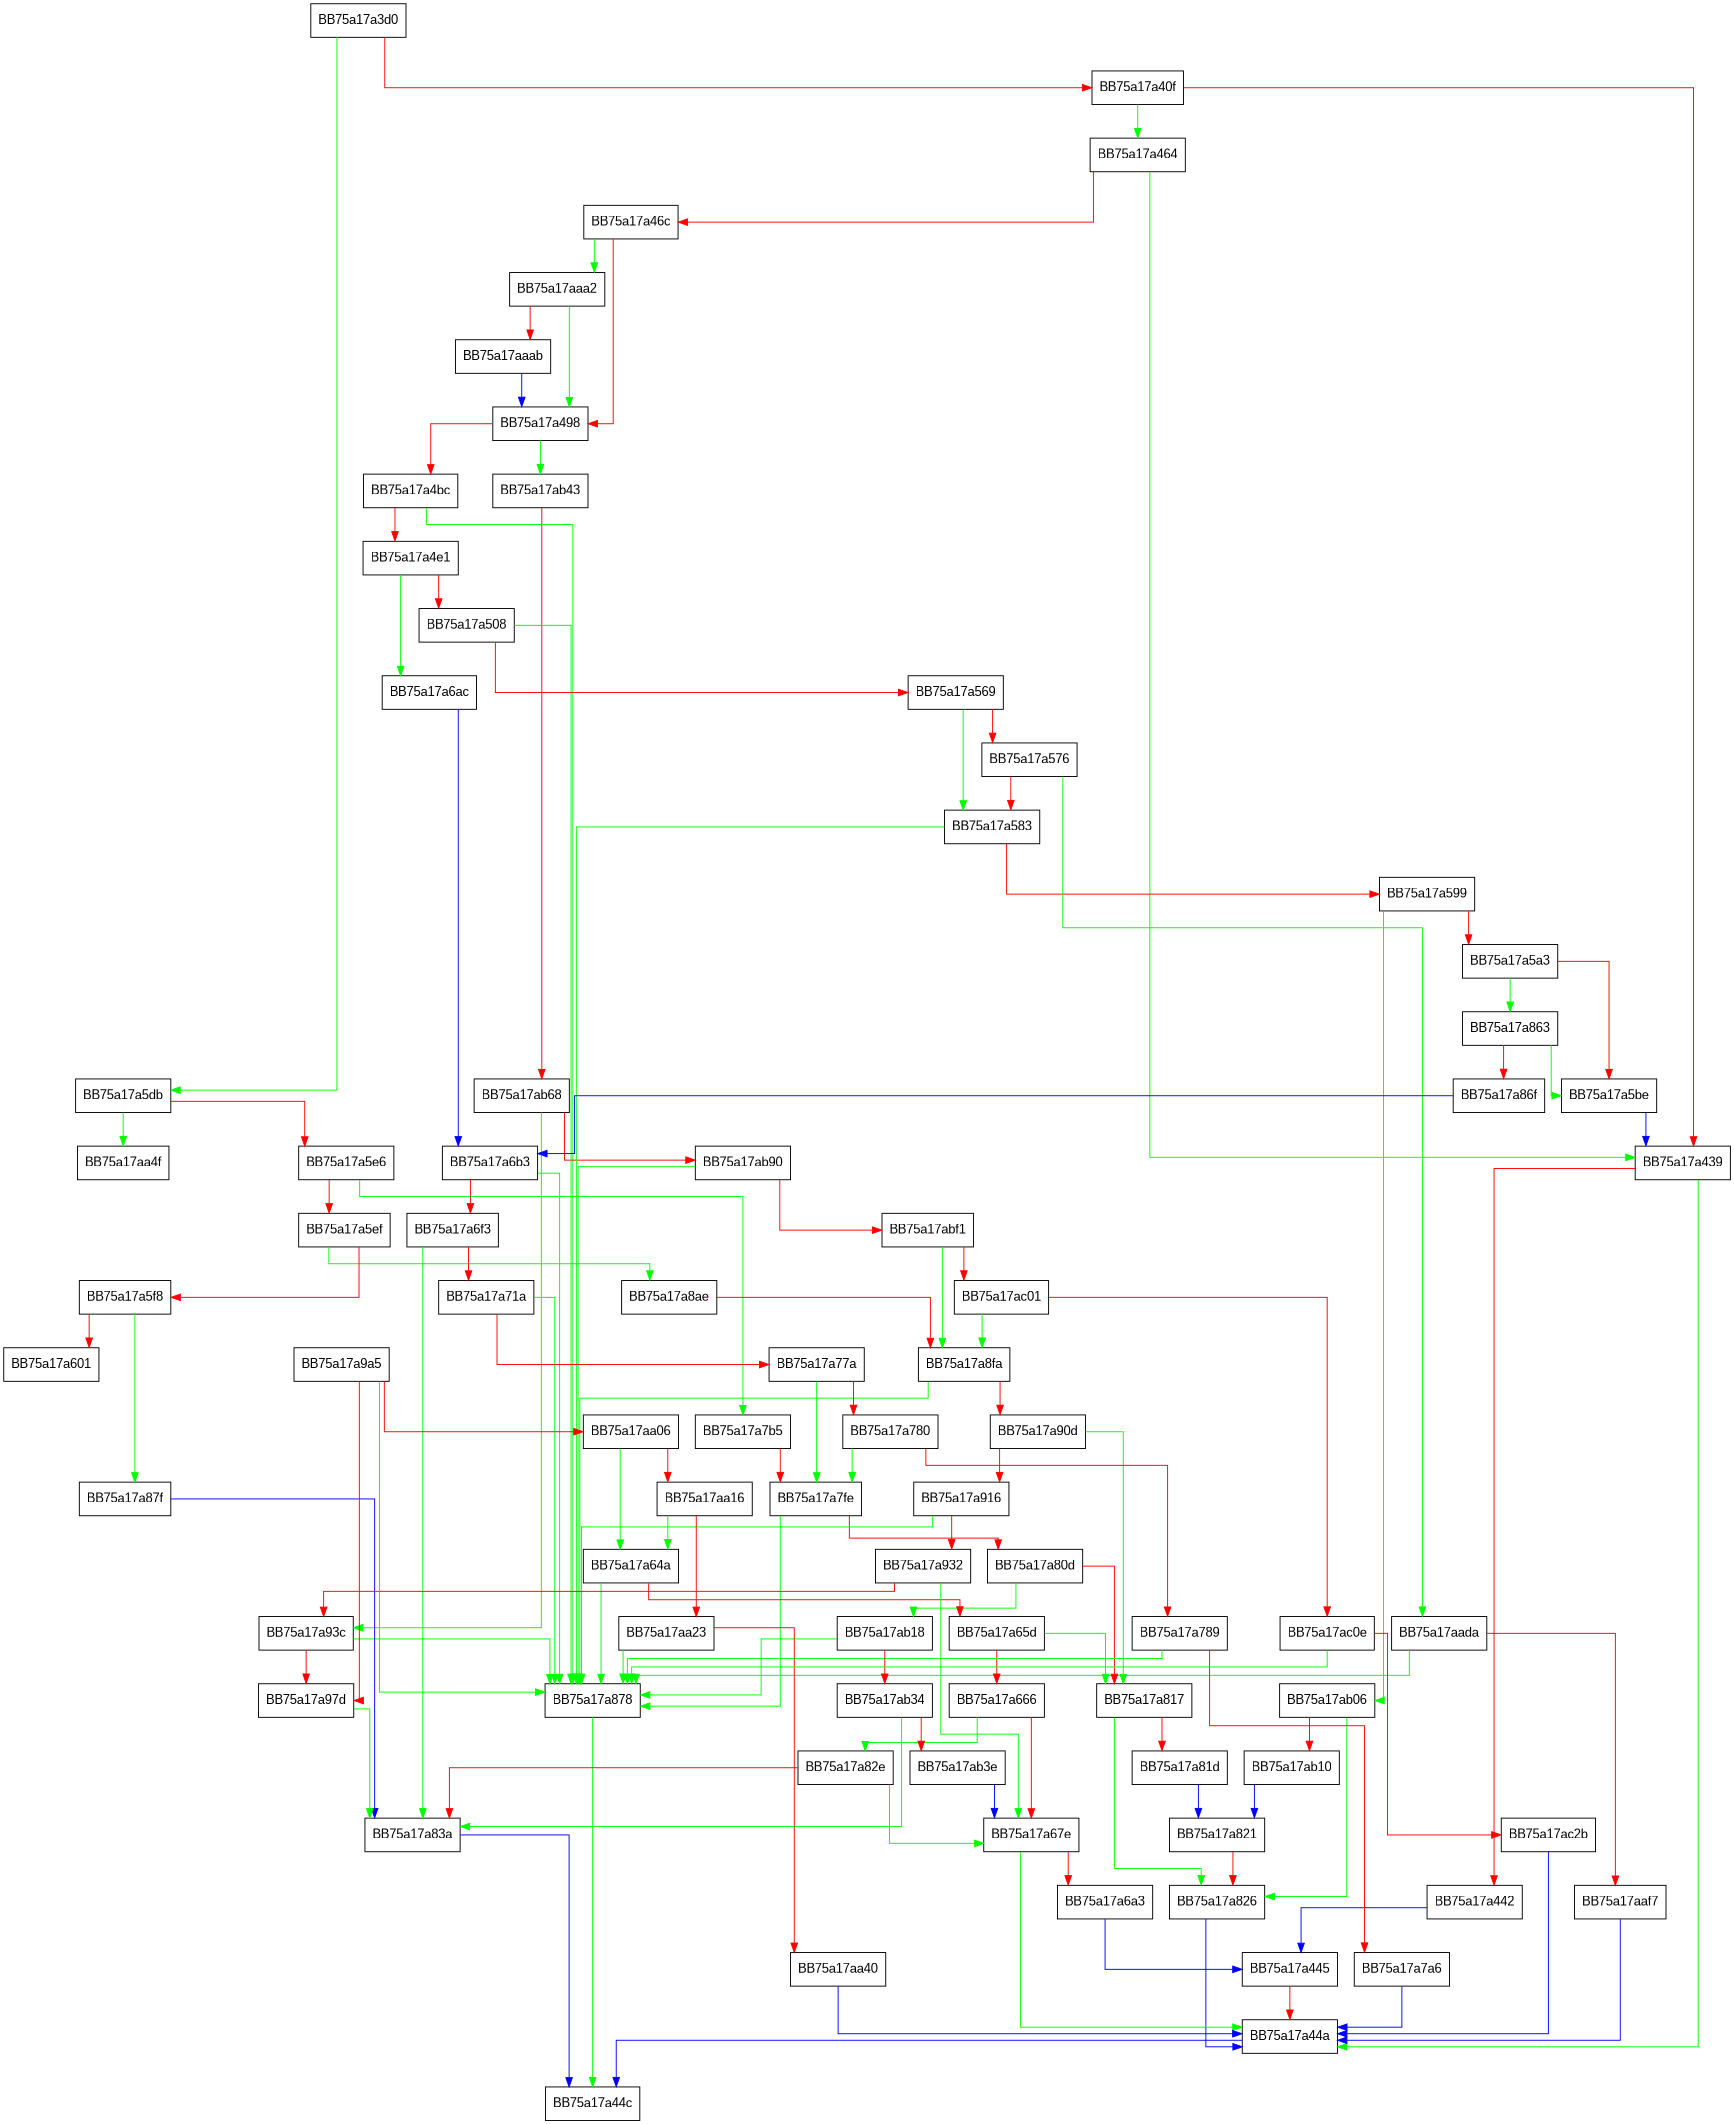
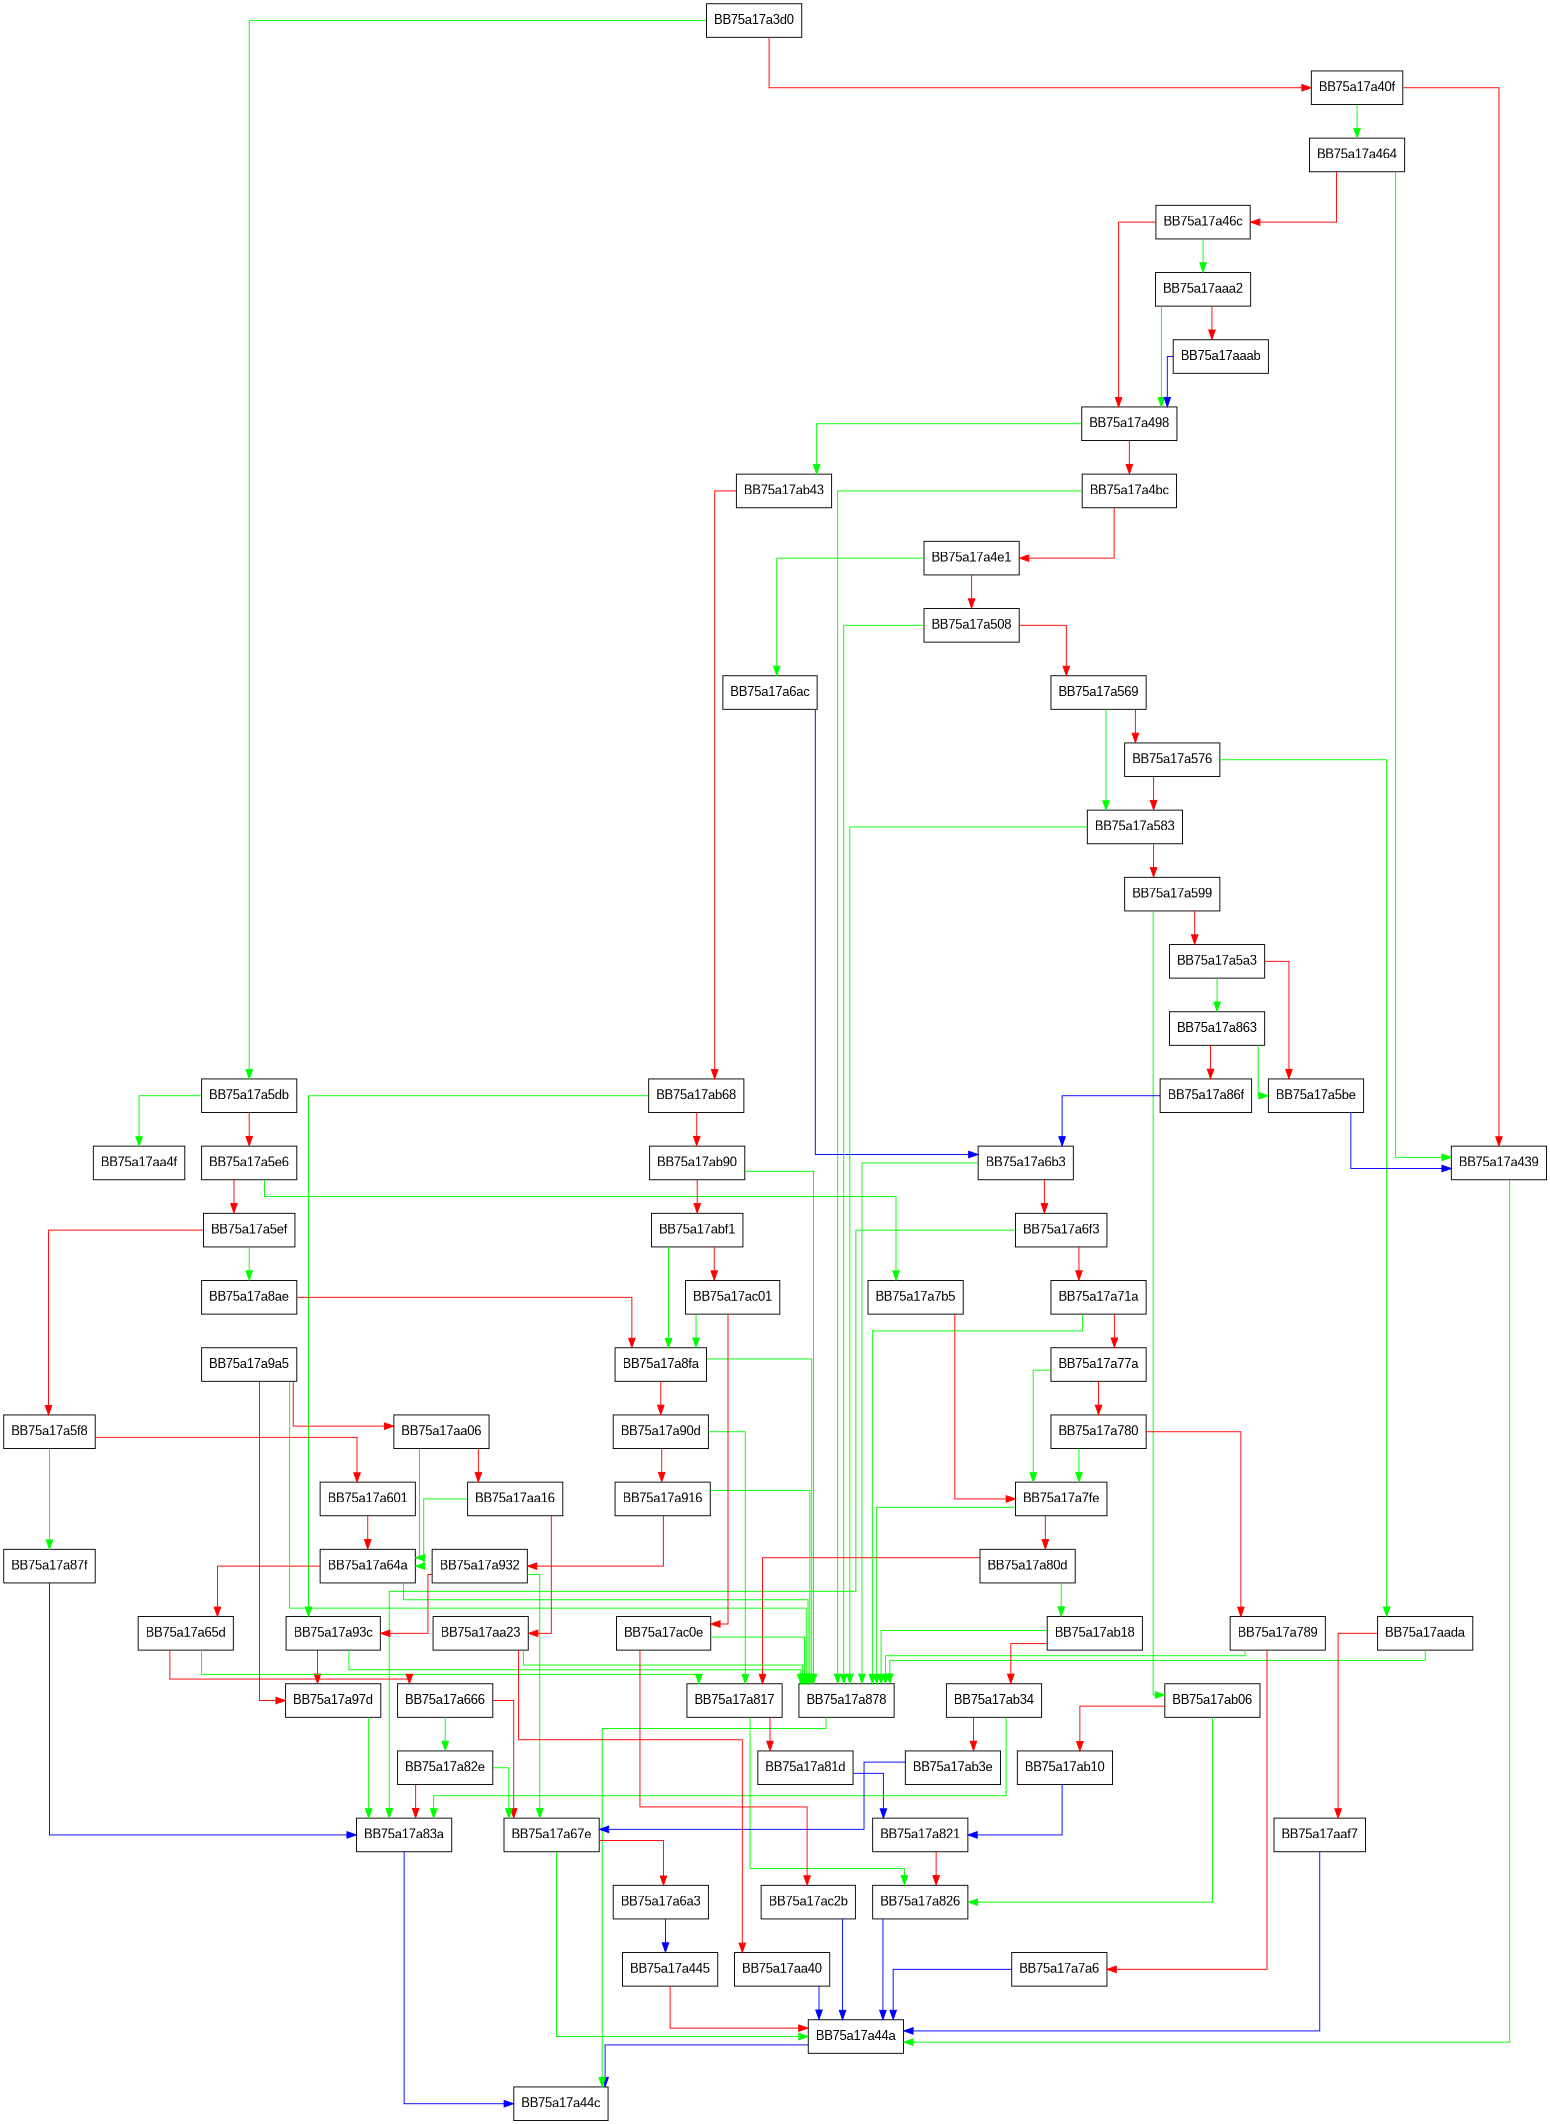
edge "BB75a17a601" -> "BB75a17a64a": added
node "BB75a17a442": removed
